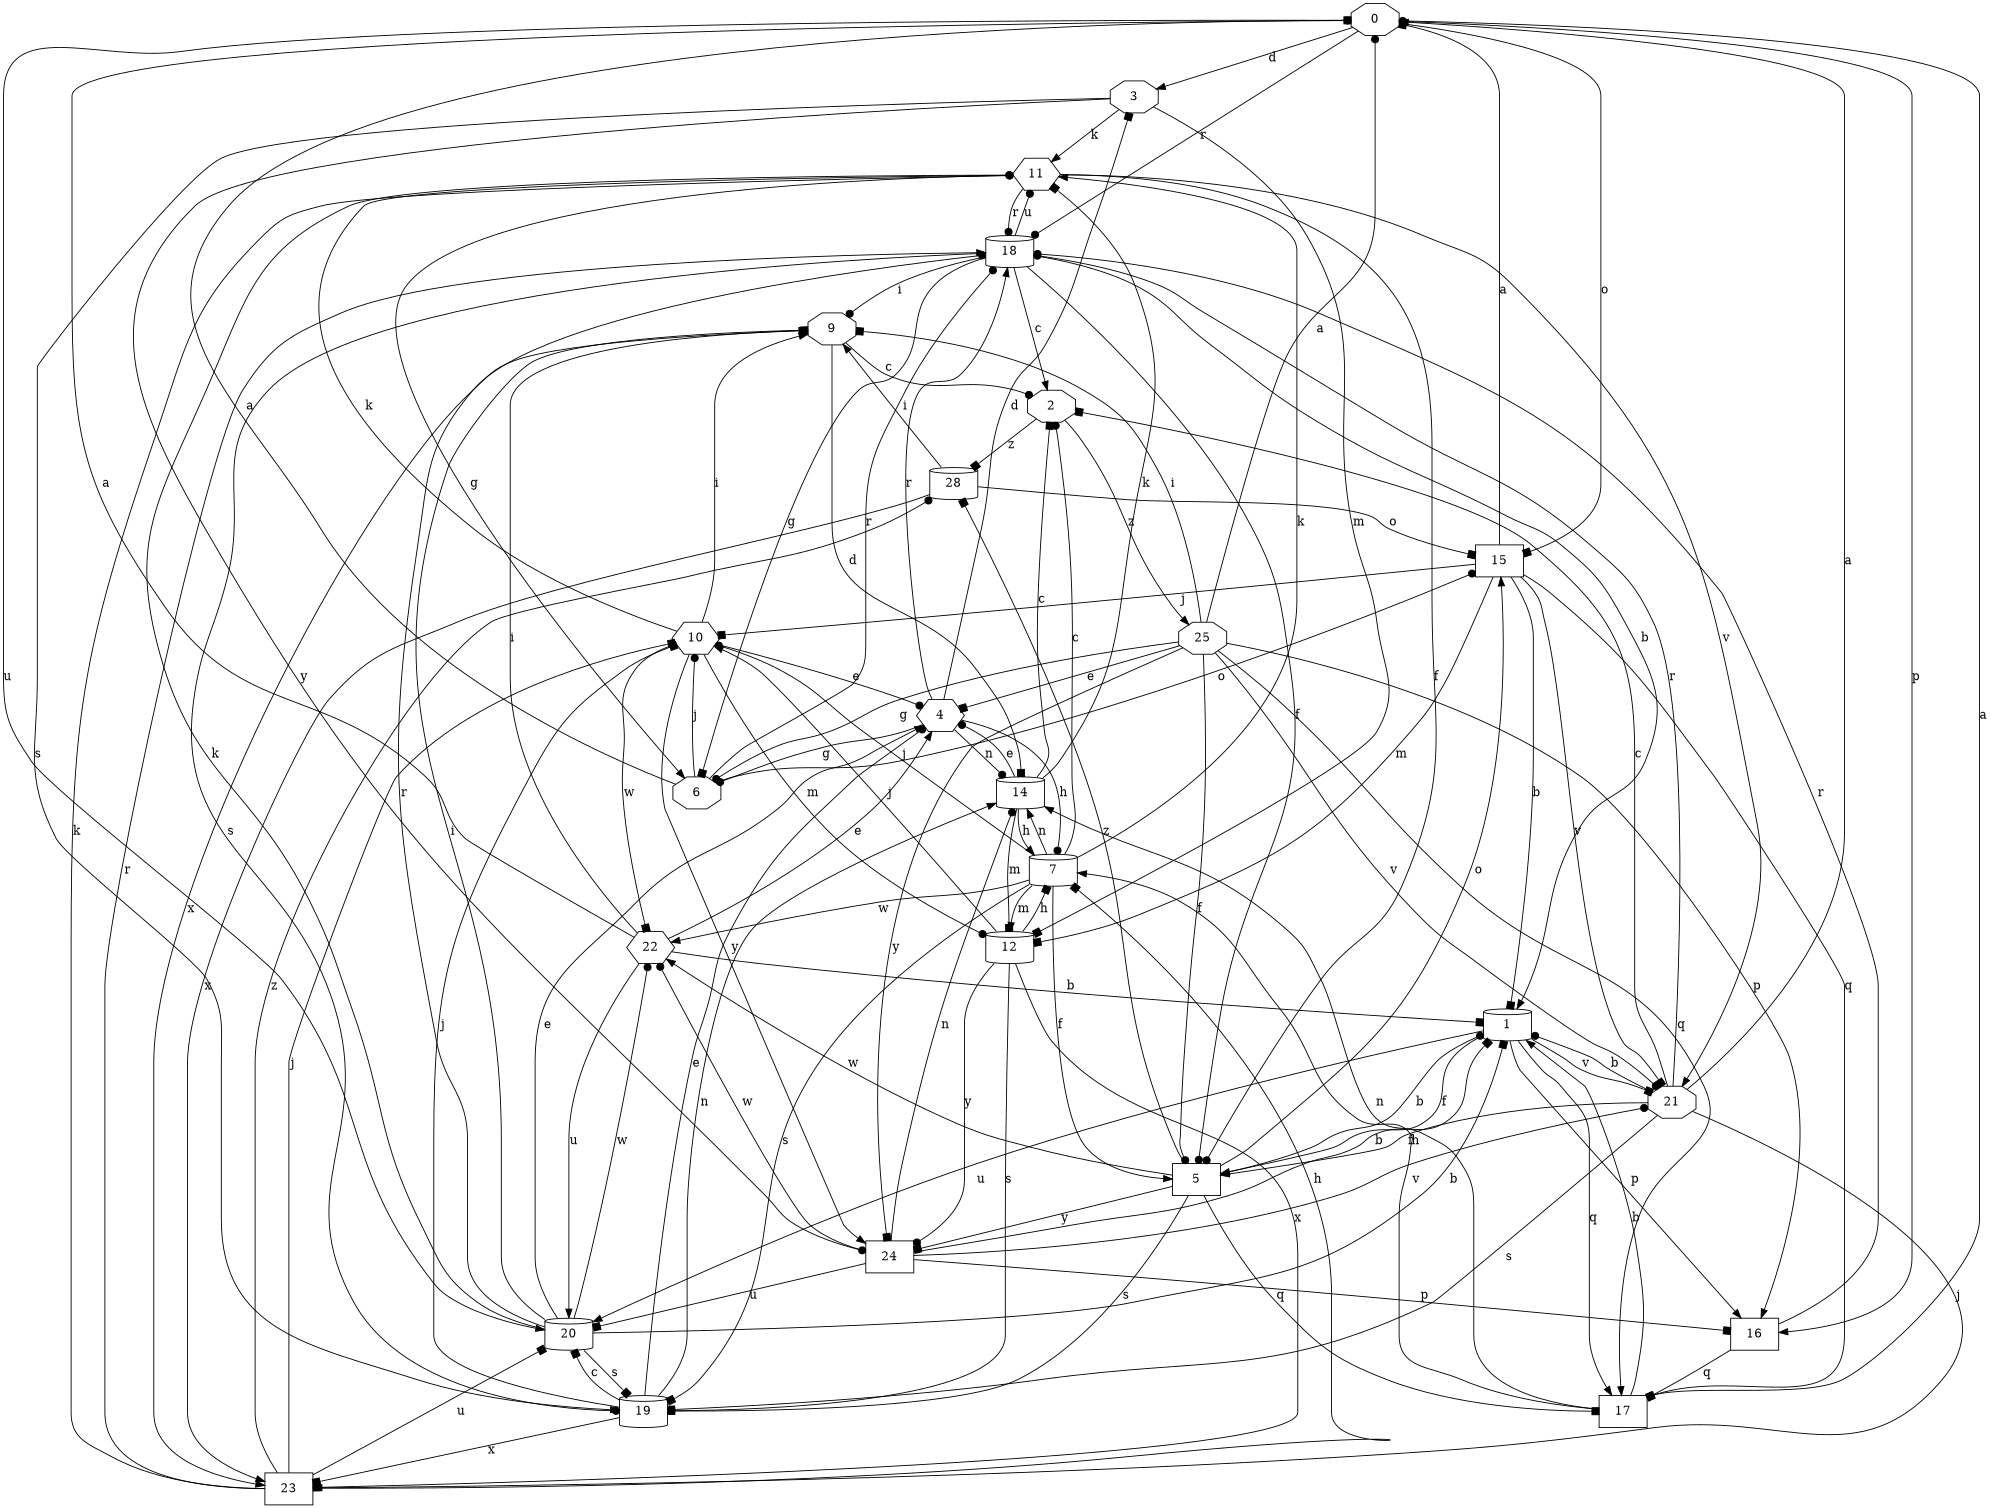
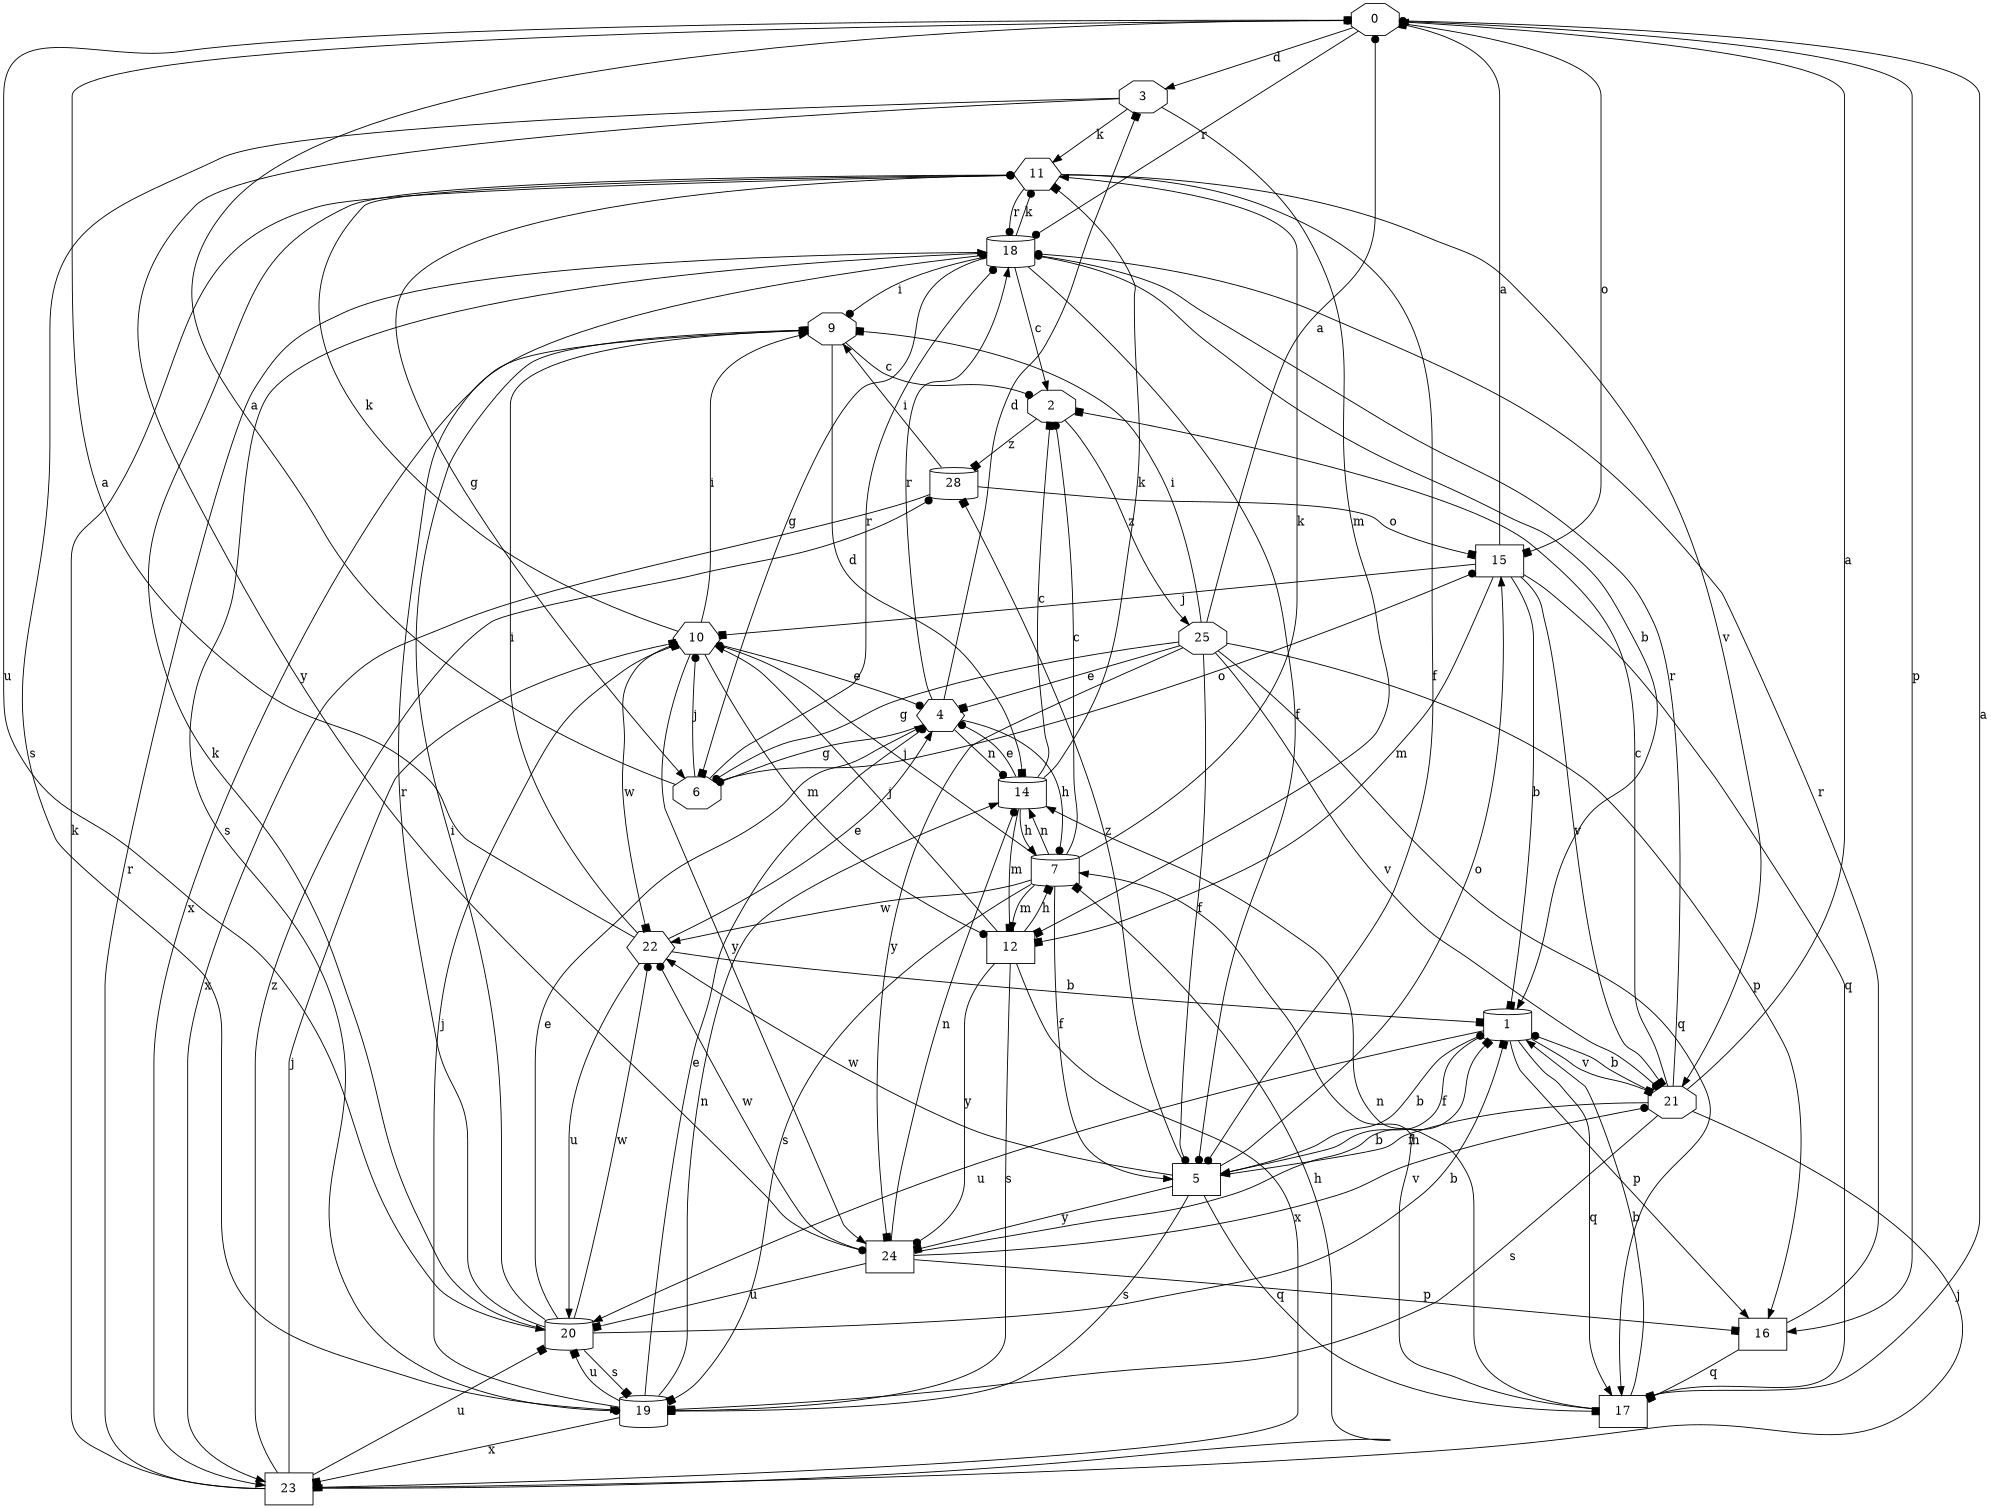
edge "18" -> "11": label "u" -> "k"
node "12": shape cylinder -> box
edge "19" -> "20": label "c" -> "u"
